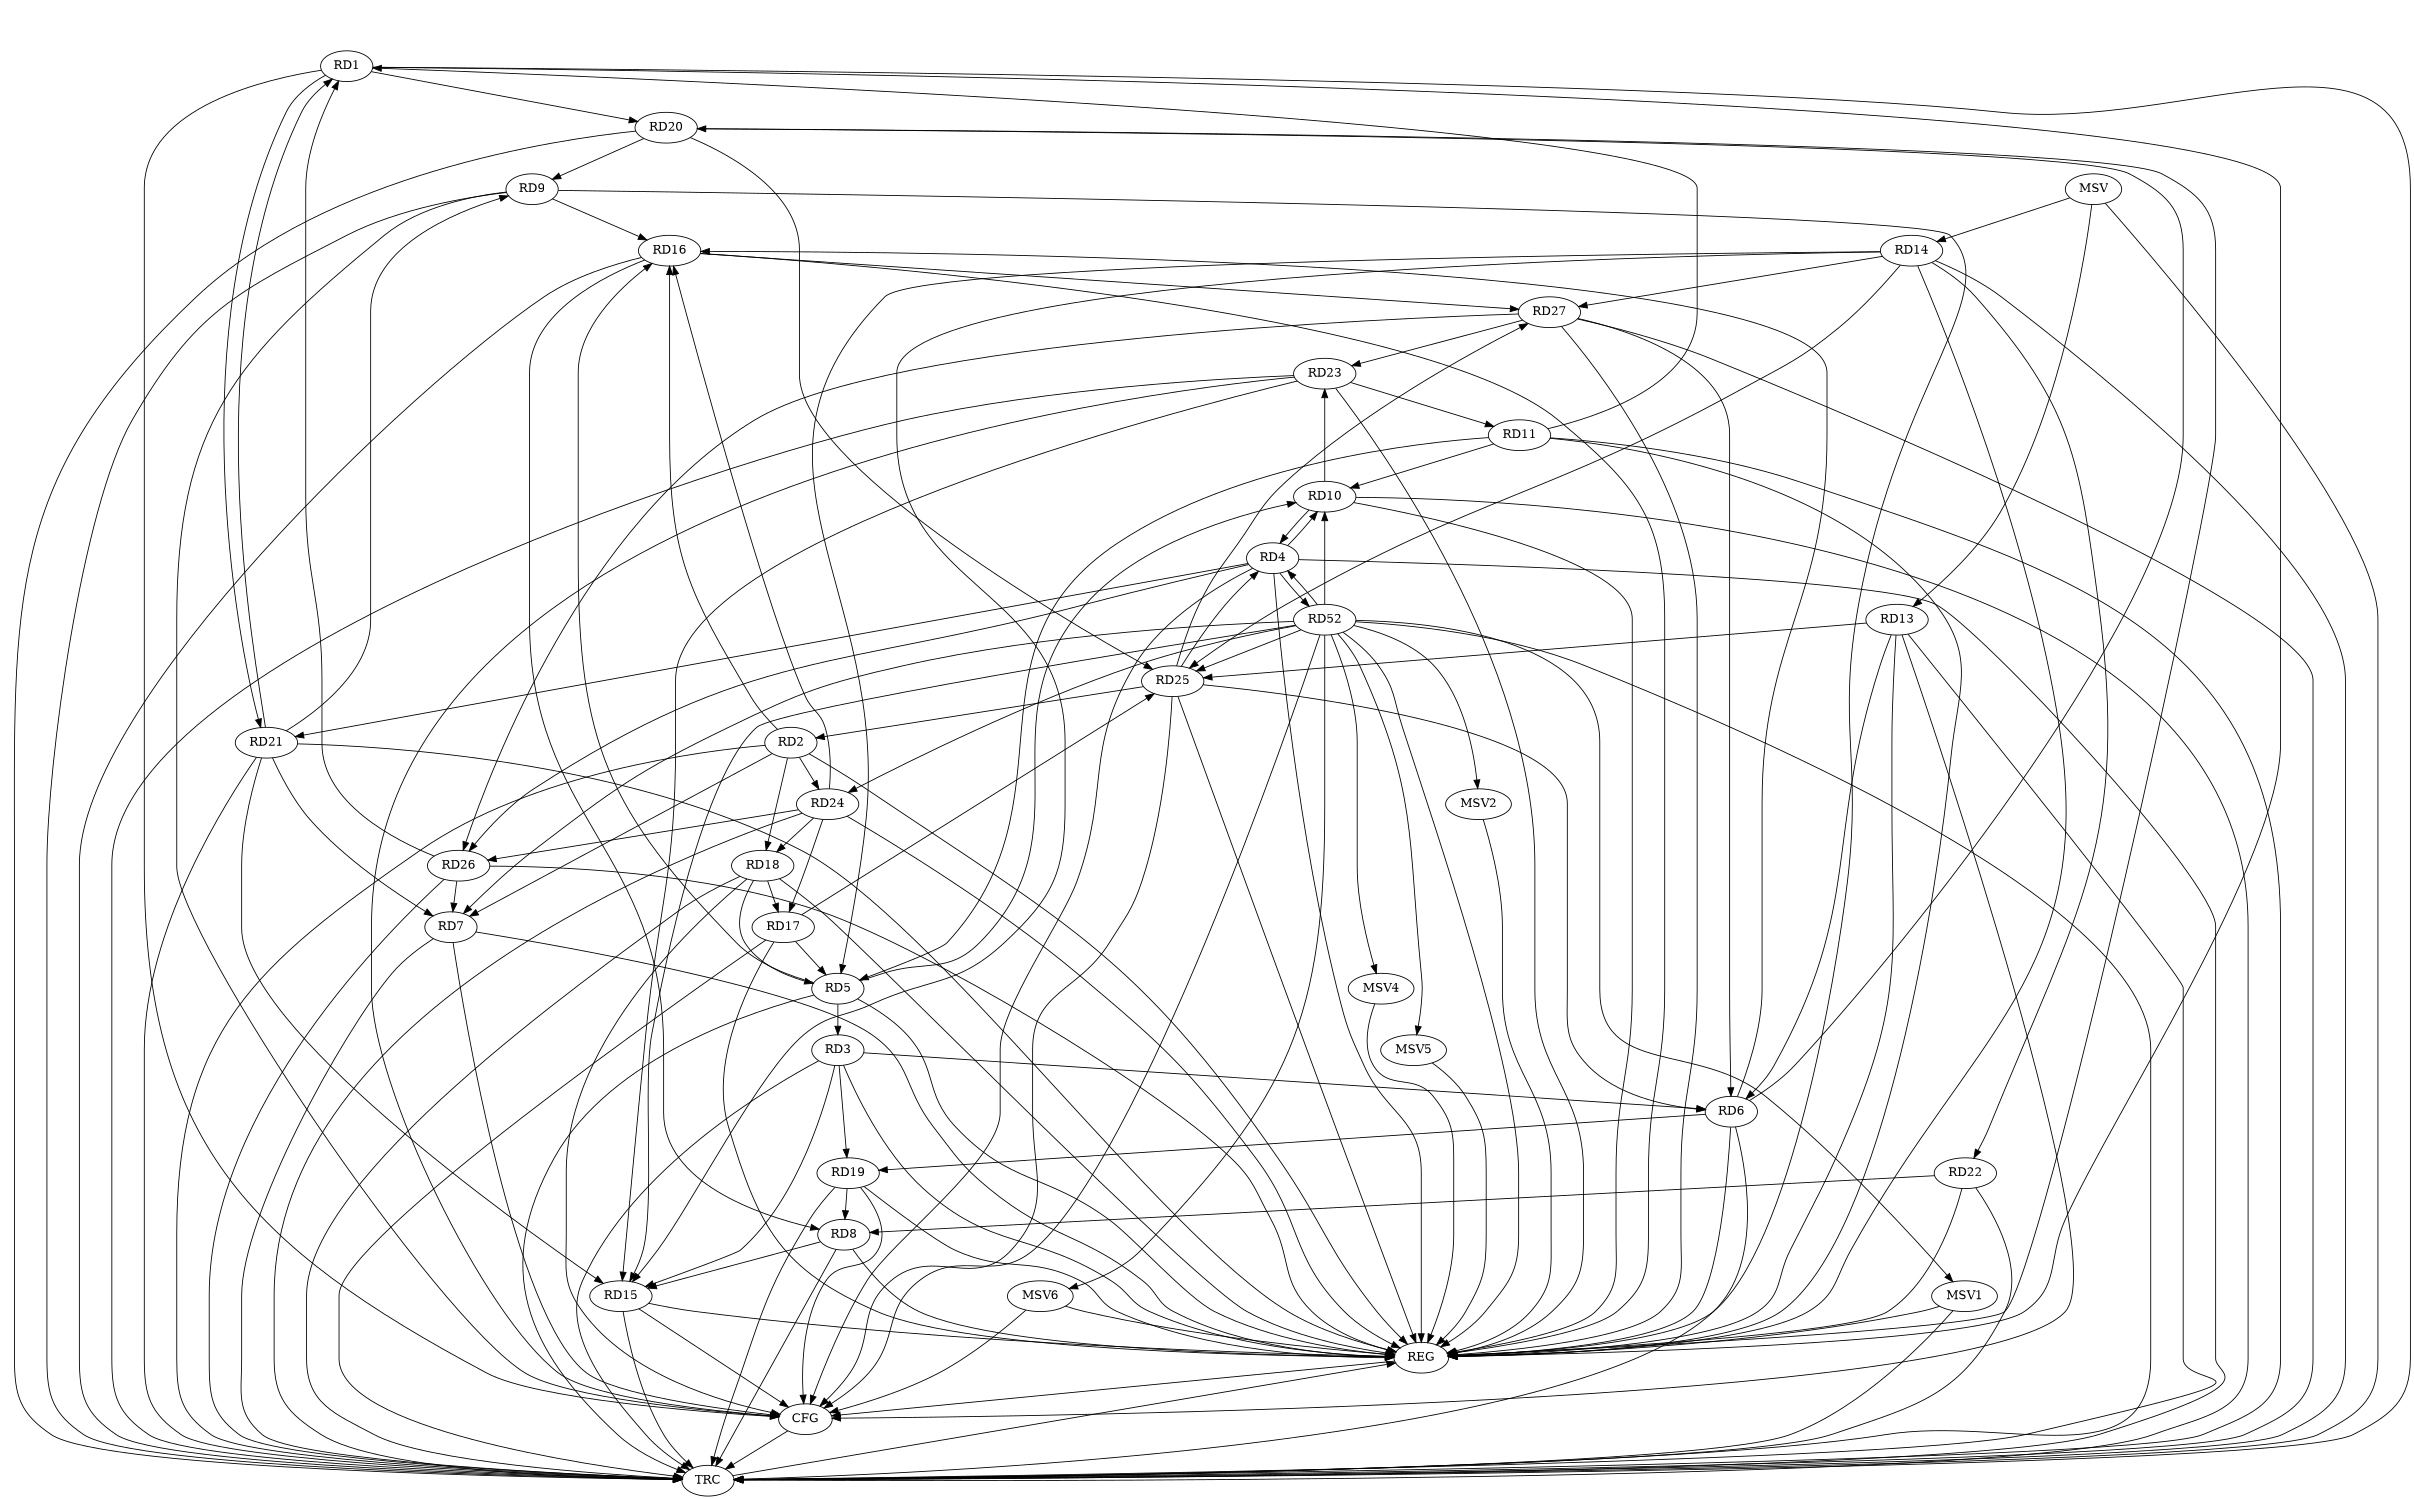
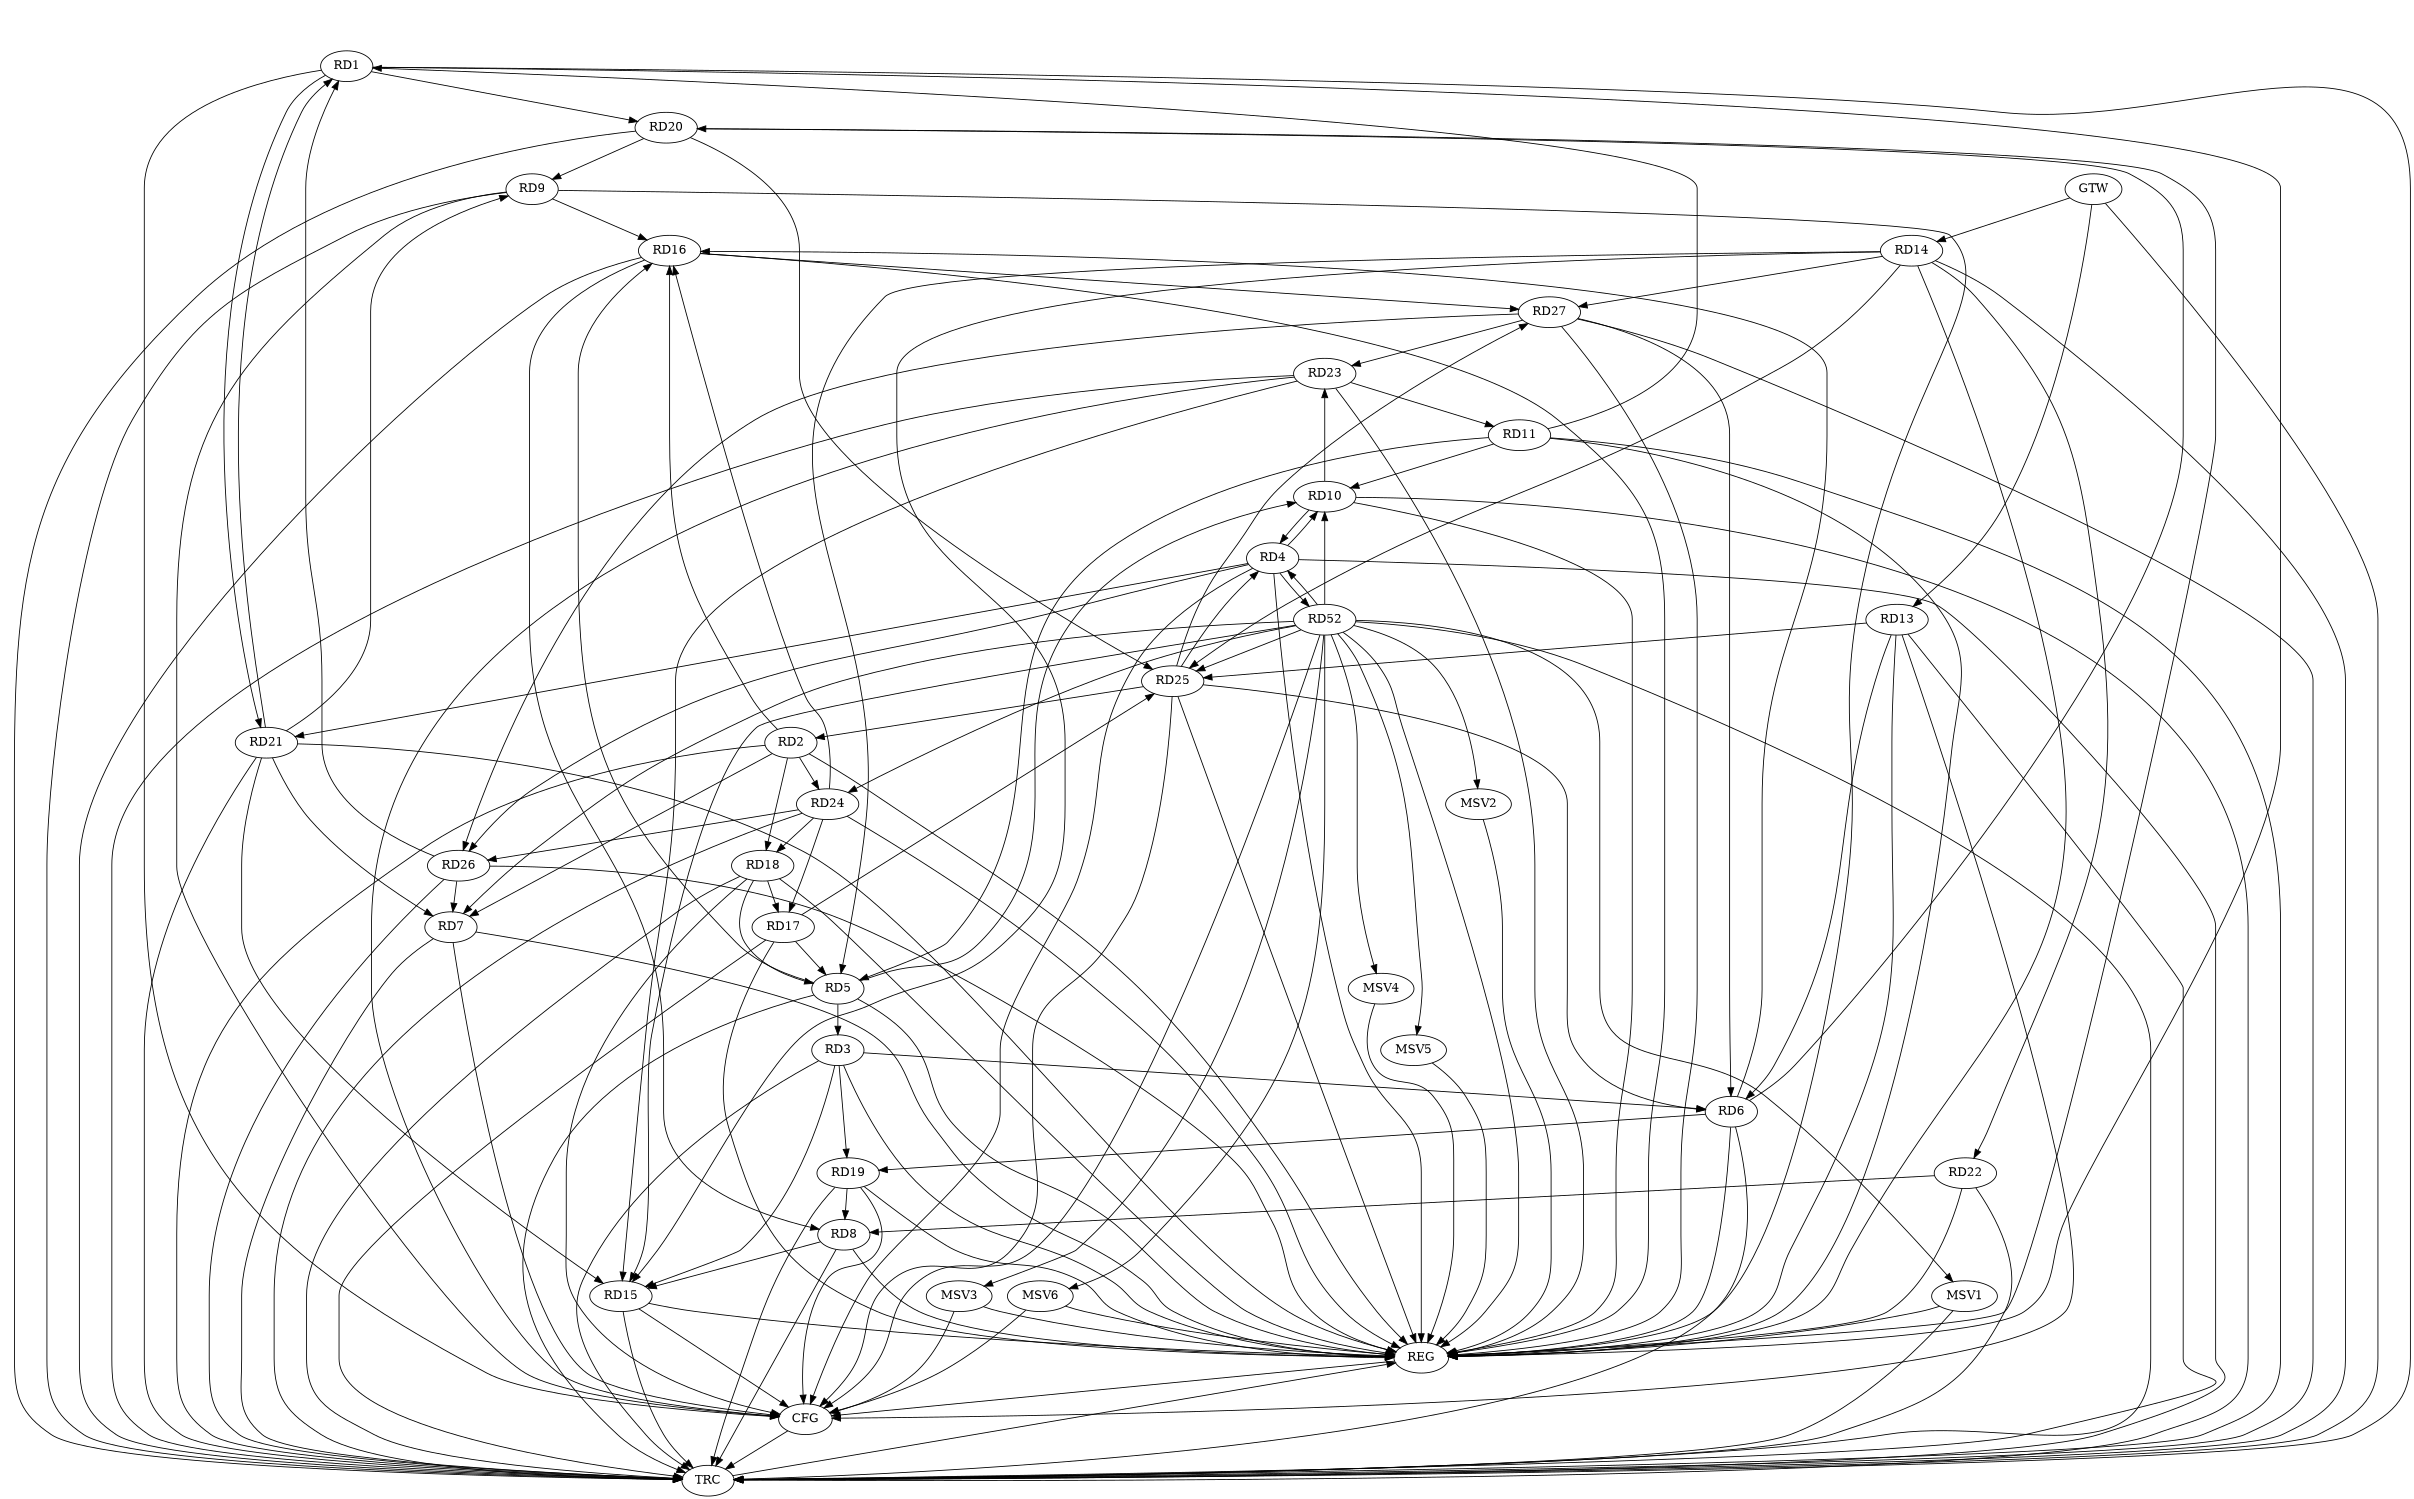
node "MSV": label "MSV" -> "GTW"
node "MSV3": added
